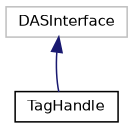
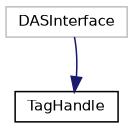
edge "TagHandle" -> "DASInterface": reversed
